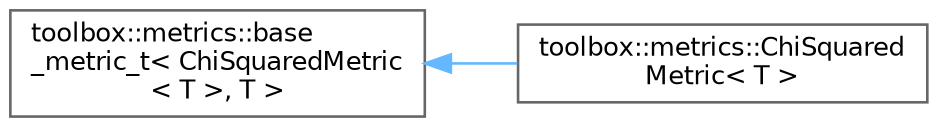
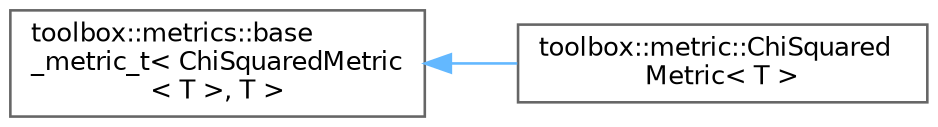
node "toolbox::metrics::ChiSquared Metric< T >": label "toolbox::metrics::ChiSquared Metric< T >" -> "toolbox::metric::ChiSquared Metric< T >"
